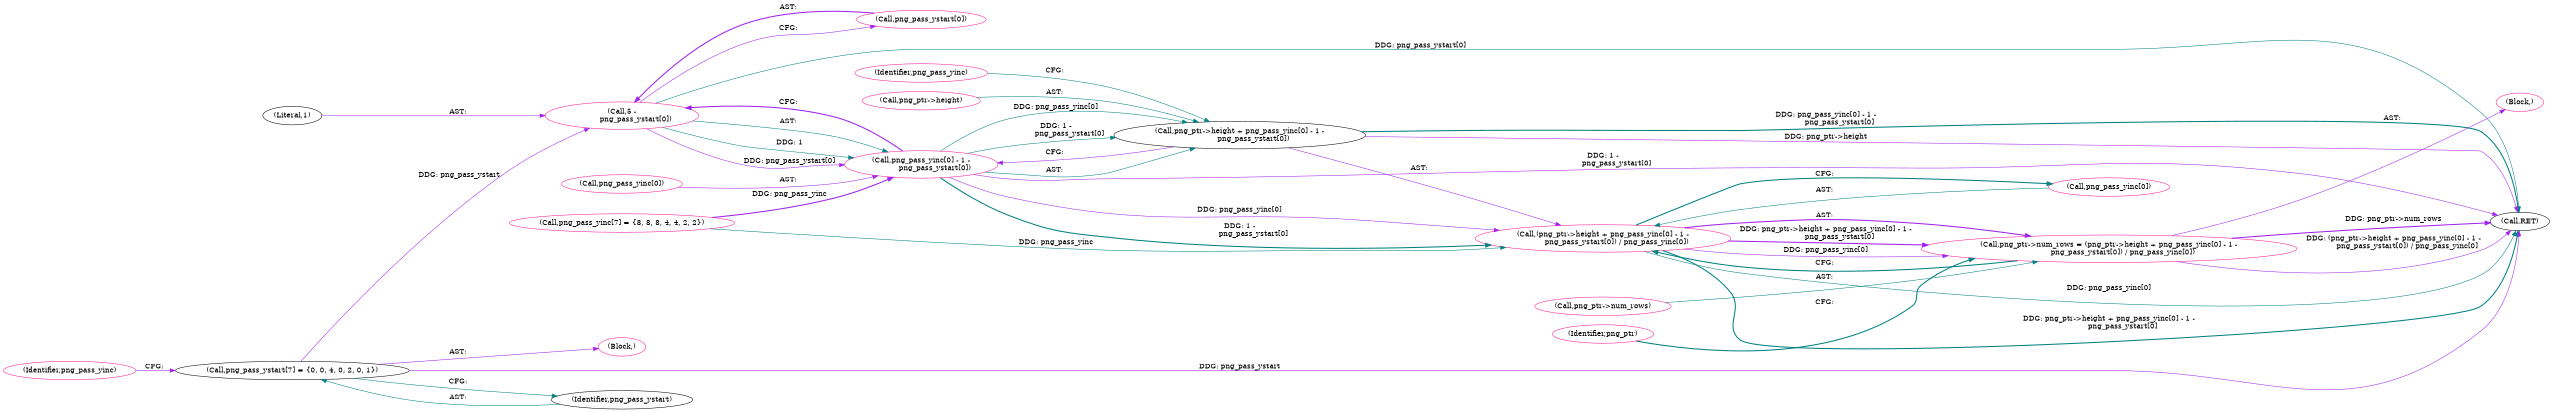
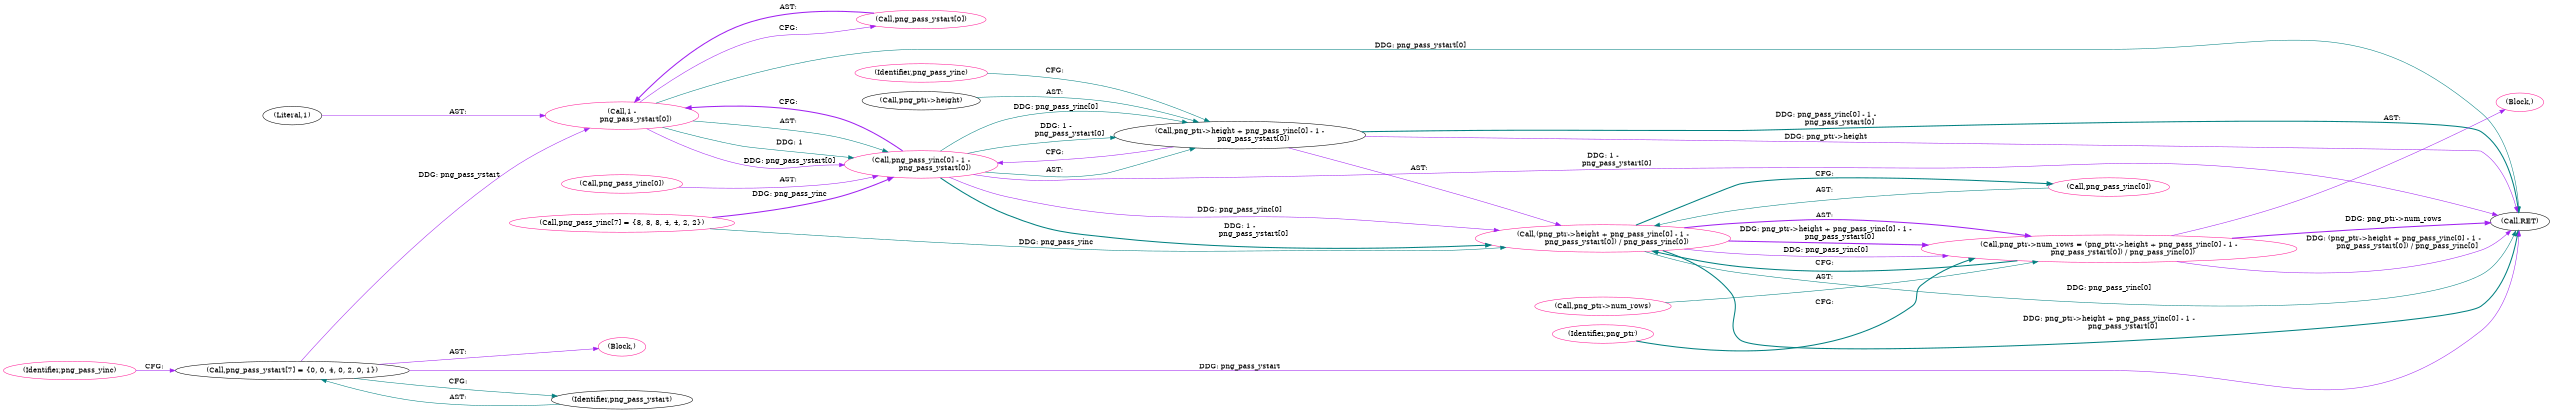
node "(Call,png_ptr->height)": color deeppink -> black
node "(Call,5 - png_pass_ystart[0])": label "(Call,5 - png_pass_ystart[0])" -> "(Call,1 - png_pass_ystart[0])"
